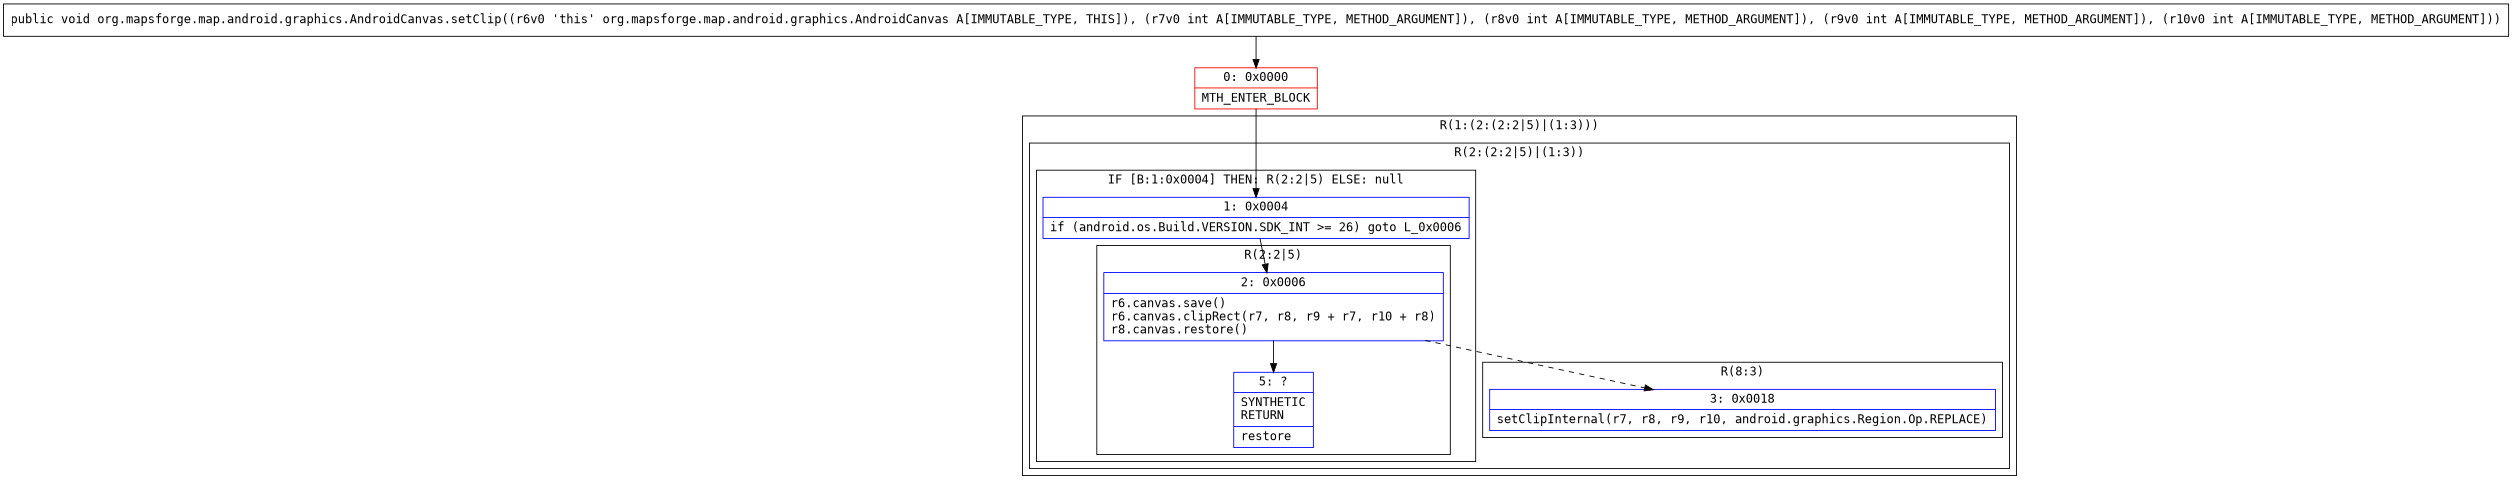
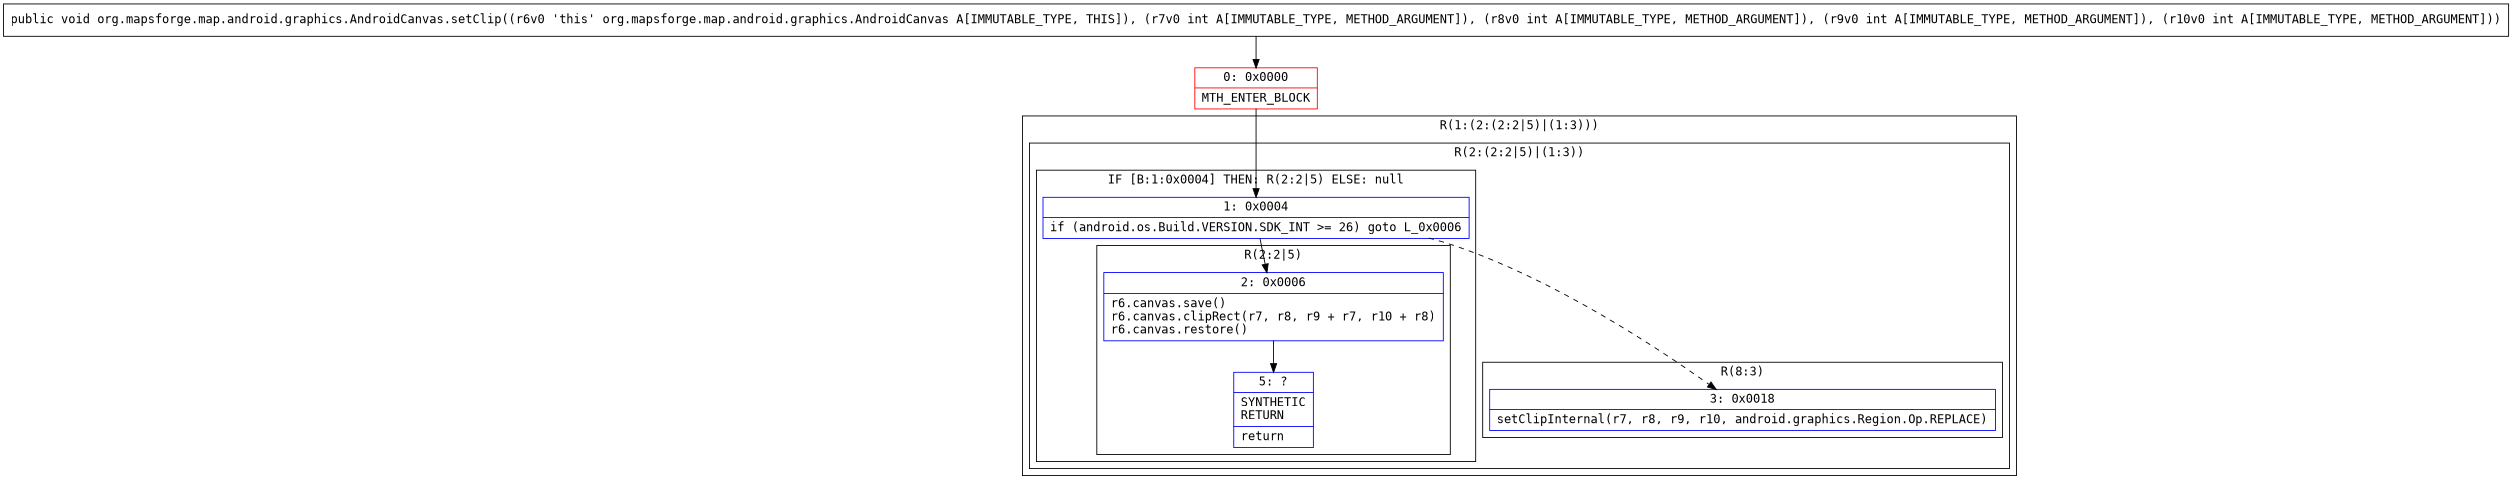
node "2: 0x0006": text "r8.canvas.restore()" -> "r6.canvas.restore()"
edge "2: 0x0006" -> "3: 0x0018": now "1: 0x0004" -> "3: 0x0018"
node "5: ?": text "restore" -> "return"
